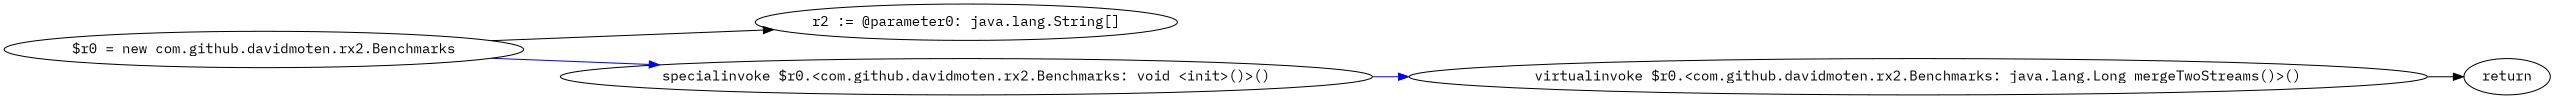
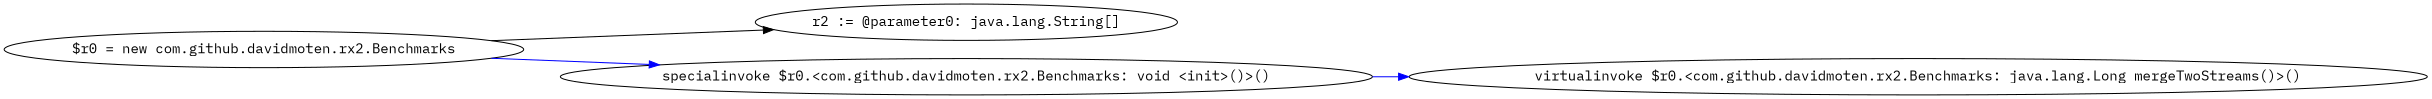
node "return": removed
